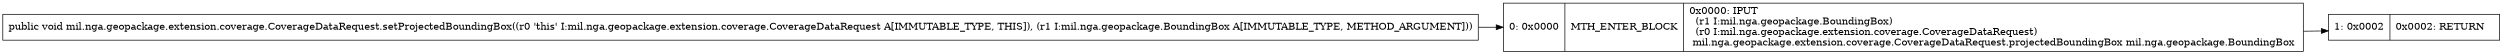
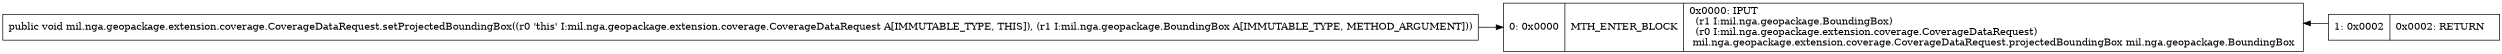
edge "0: 0x0000" -> "1: 0x0002": reversed
